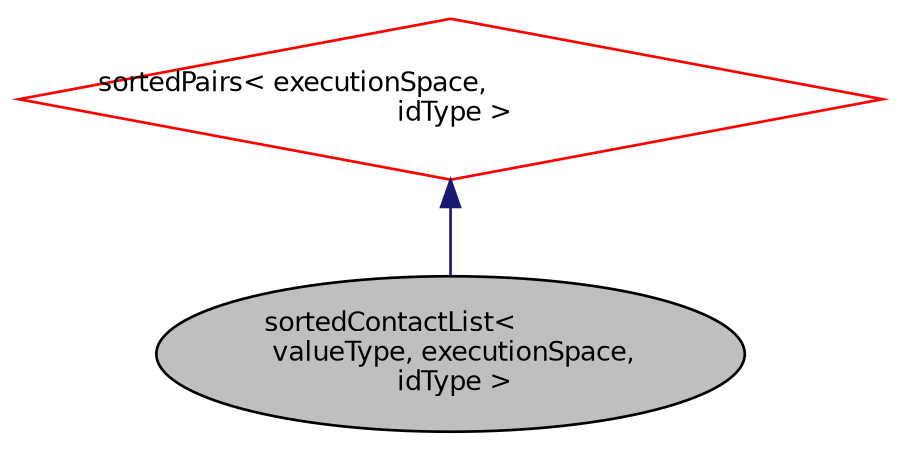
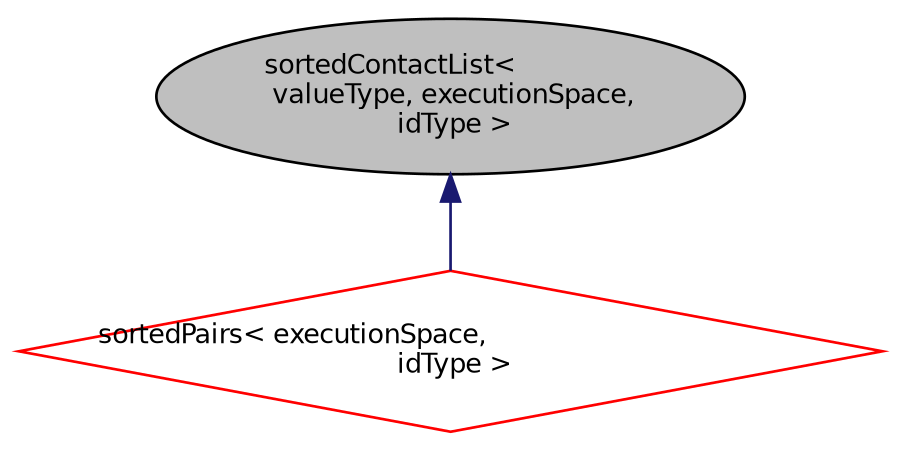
edge "sortedContactList< valueType, executionSpace, idType >" -> "sortedPairs< executionSpace, idType >": reversed
